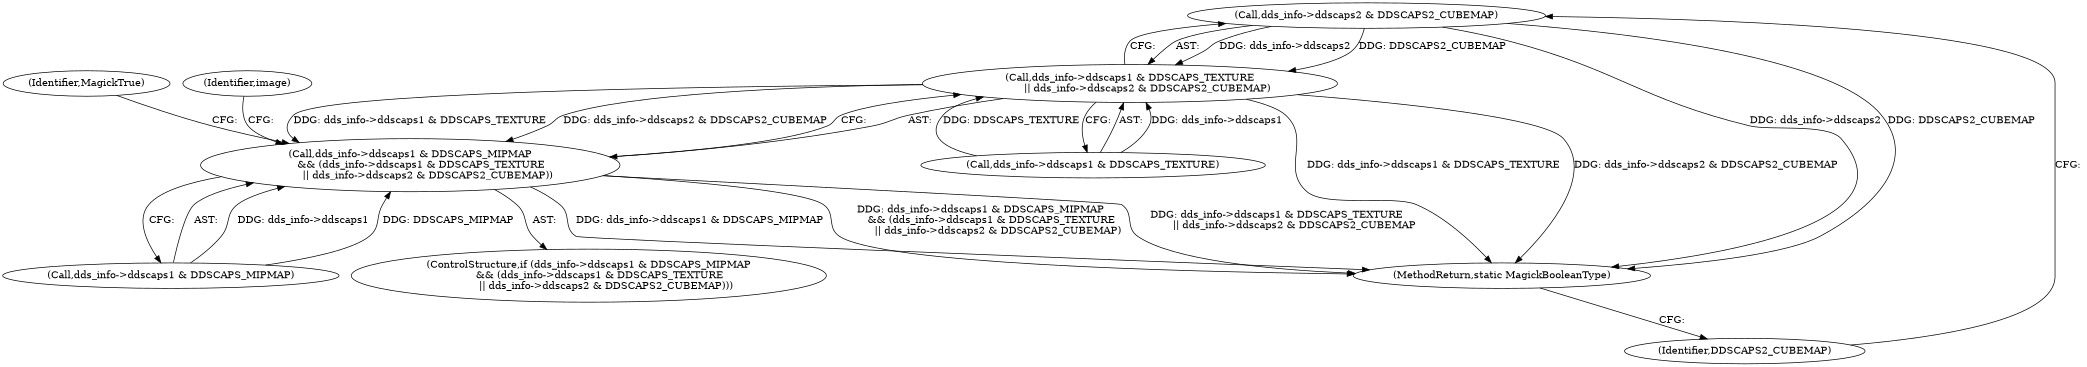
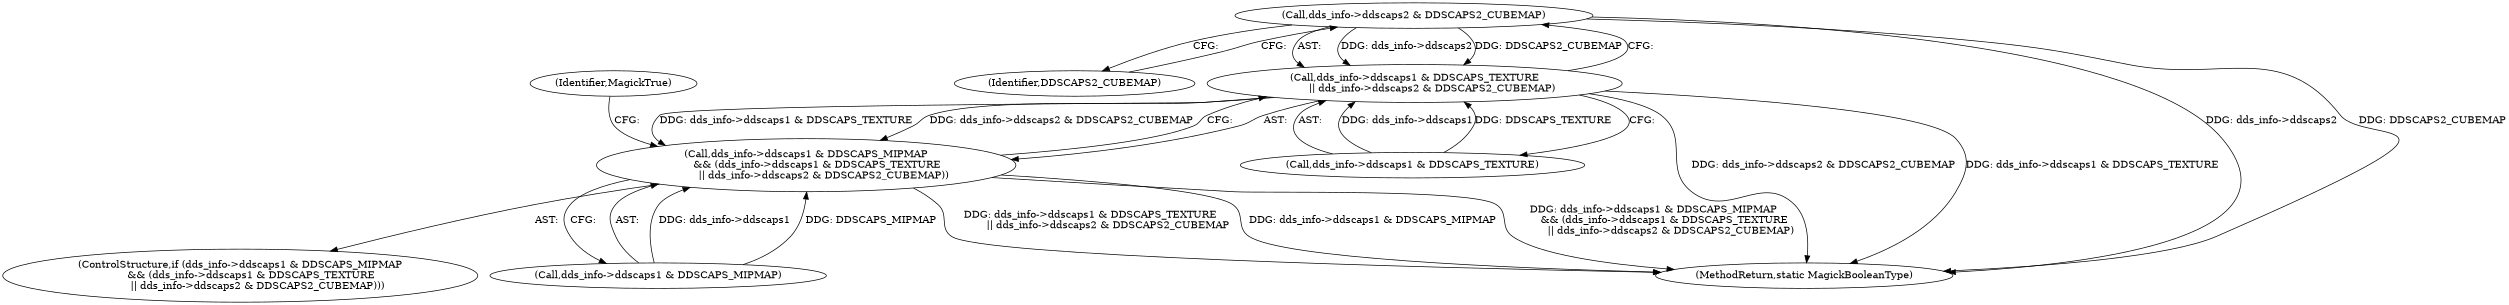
node "(Identifier,image)": removed
edge "(MethodReturn,static MagickBooleanType)" -> "(Identifier,DDSCAPS2_CUBEMAP)": now "(Call,dds_info->ddscaps2 & DDSCAPS2_CUBEMAP)" -> "(Identifier,DDSCAPS2_CUBEMAP)"
